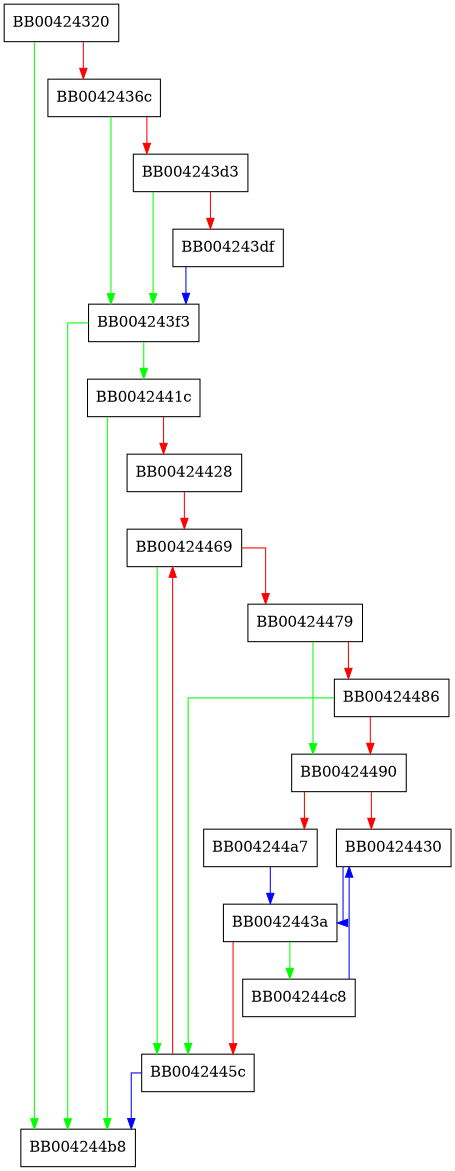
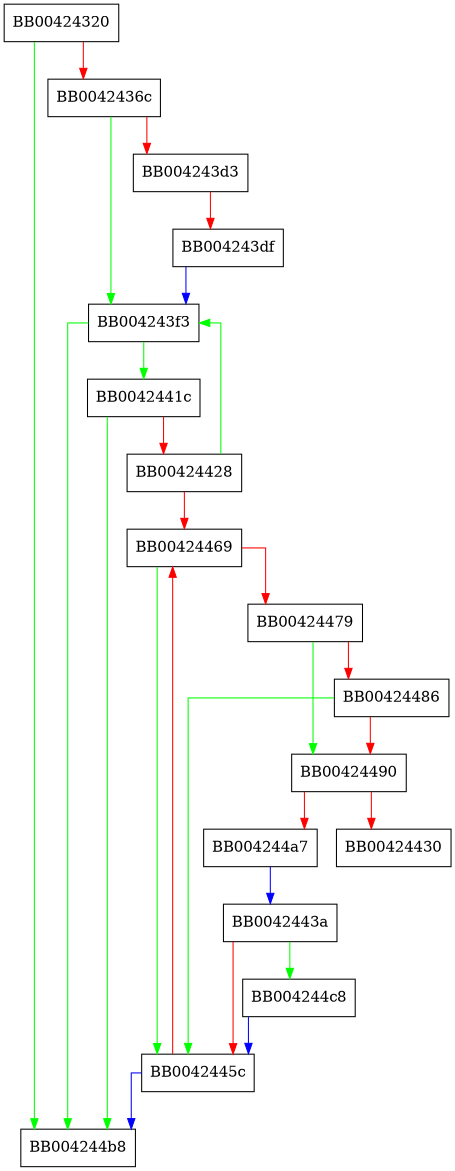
edge "BB004243d3" -> "BB004243f3": now "BB00424428" -> "BB004243f3"
edge "BB00424430" -> "BB0042443a": removed
edge "BB004244c8" -> "BB00424430": now "BB004244c8" -> "BB0042445c"
